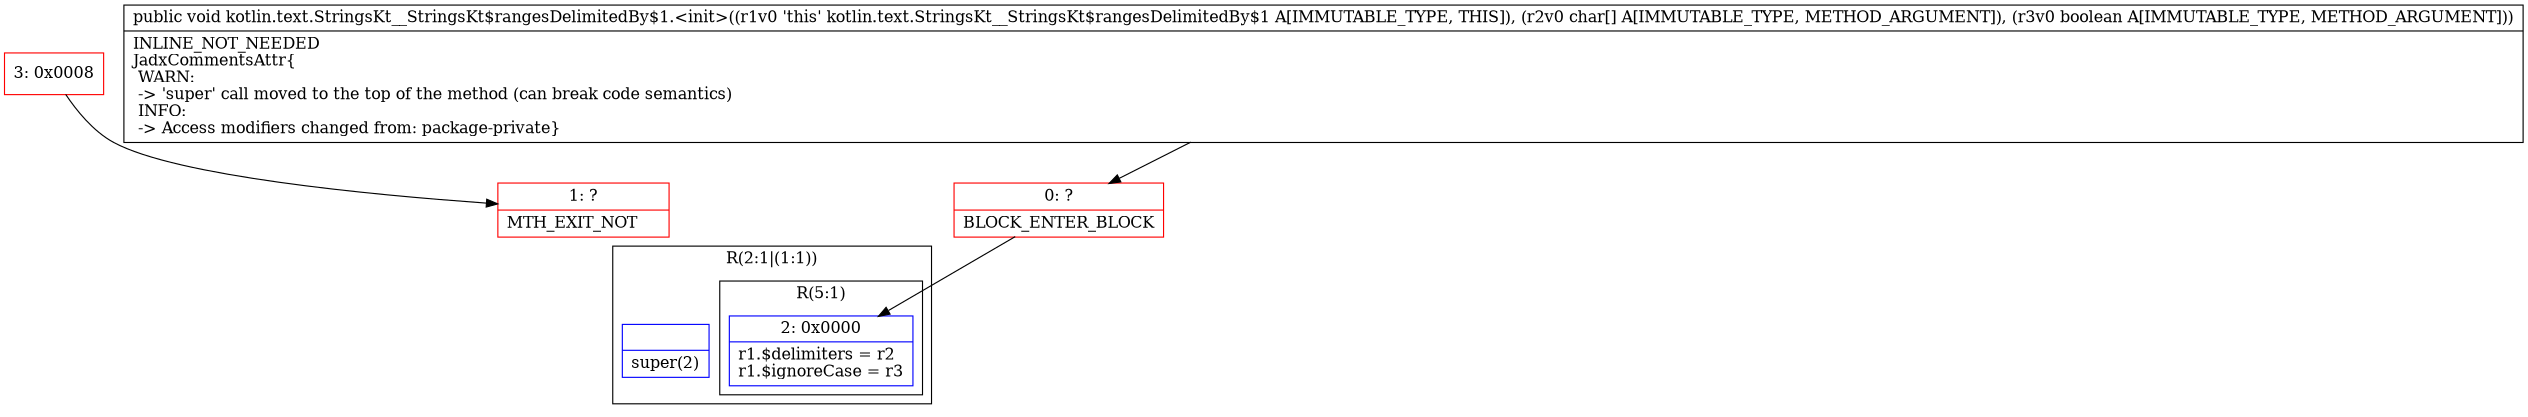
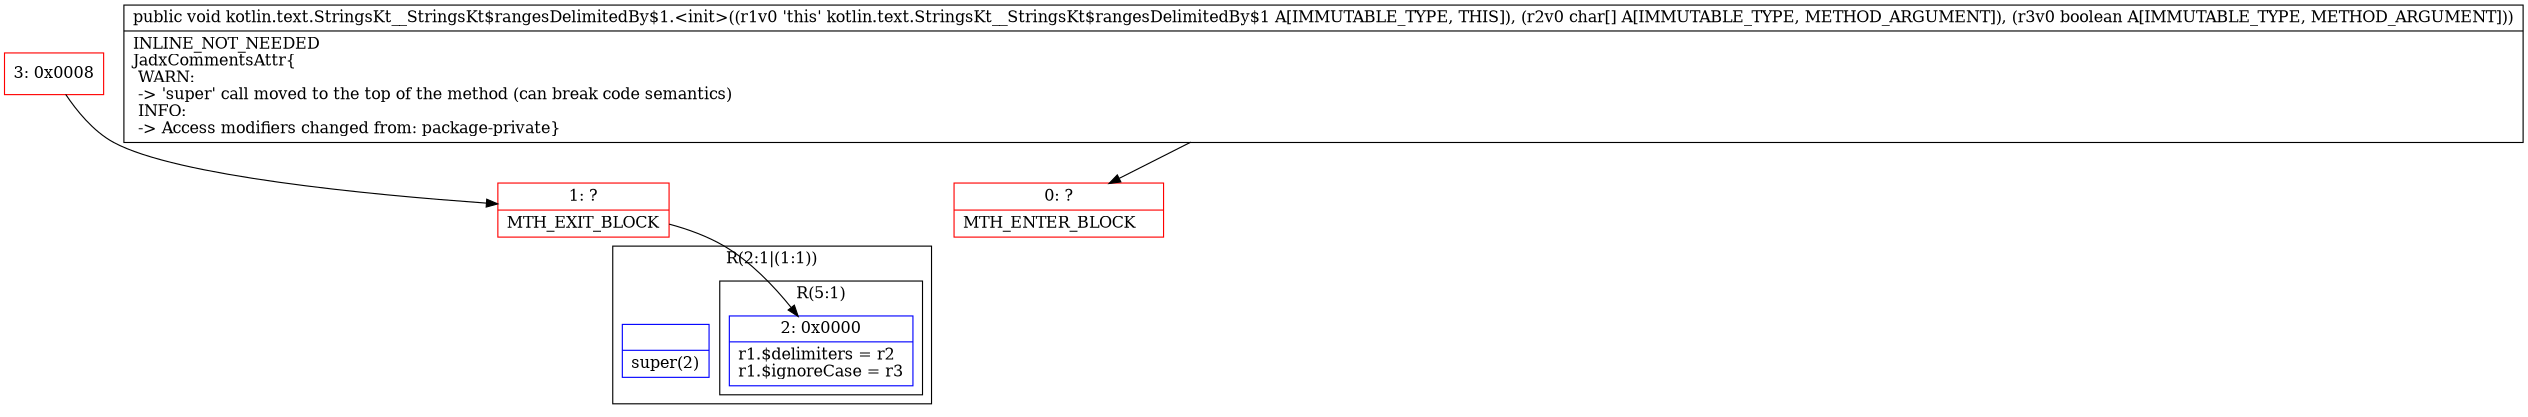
node "1: ?": text "MTH_EXIT_NOT" -> "MTH_EXIT_BLOCK"
node "0: ?": text "BLOCK_ENTER_BLOCK" -> "MTH_ENTER_BLOCK"
edge "0: ?" -> "2: 0x0000": now "1: ?" -> "2: 0x0000"
